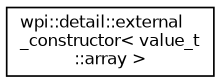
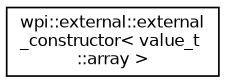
node "wpi::detail::external _constructor< value_t ::array >": label "wpi::detail::external _constructor< value_t ::array >" -> "wpi::external::external _constructor< value_t ::array >"
